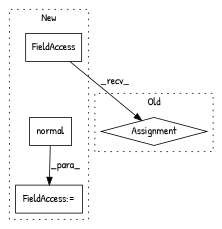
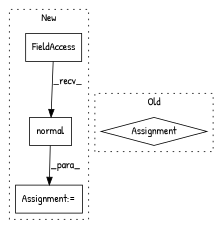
edge "FieldAccess" -> "Assignment": now "FieldAccess" -> "normal"
node "FieldAccess:=": label "FieldAccess:=" -> "Assignment:="
